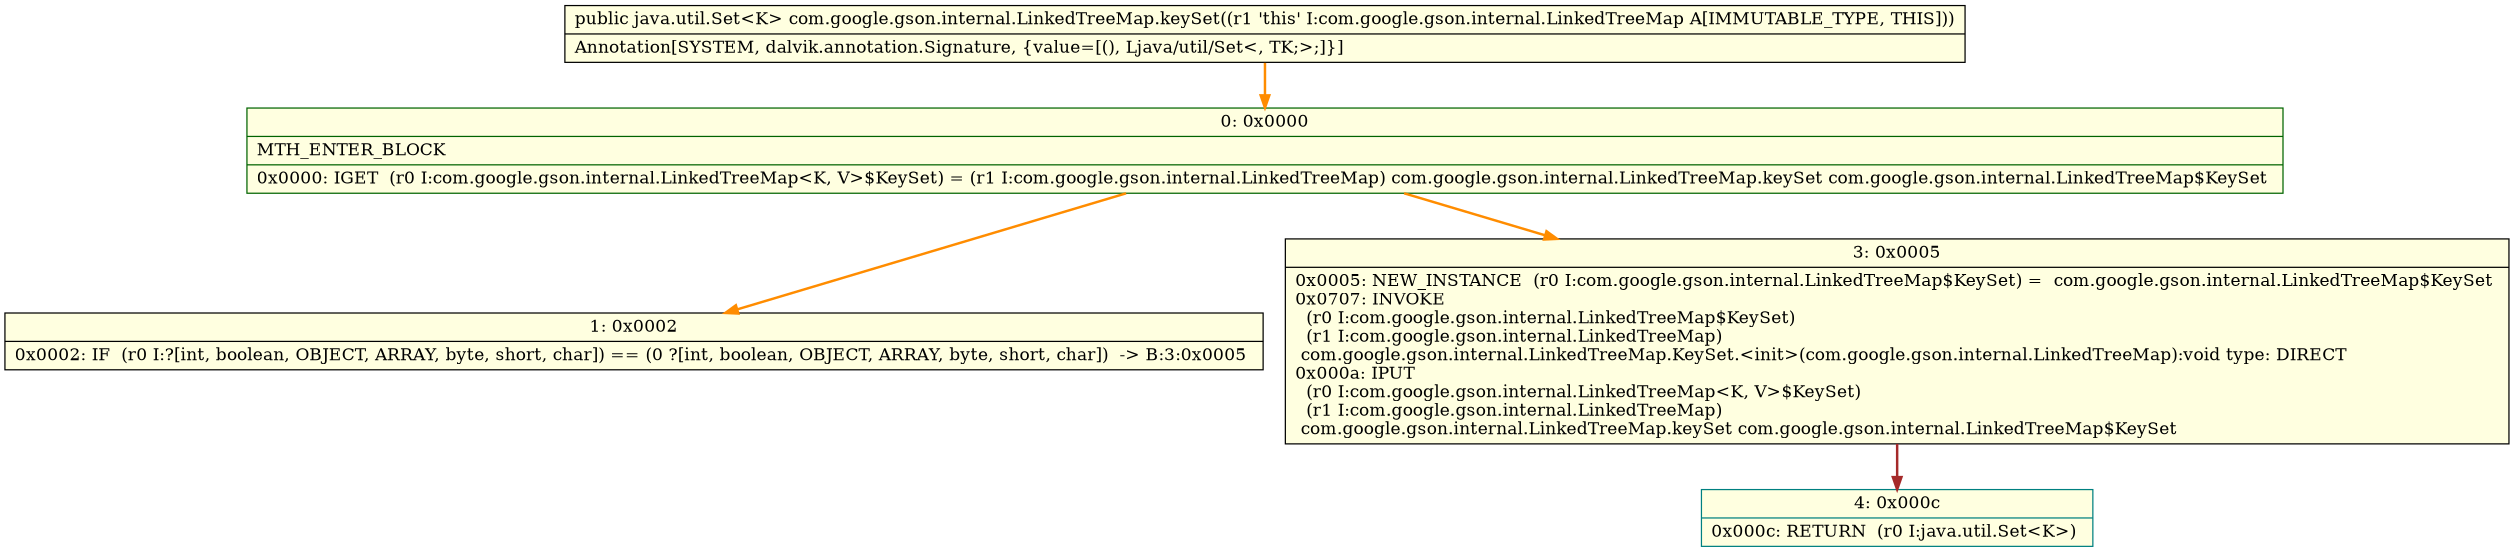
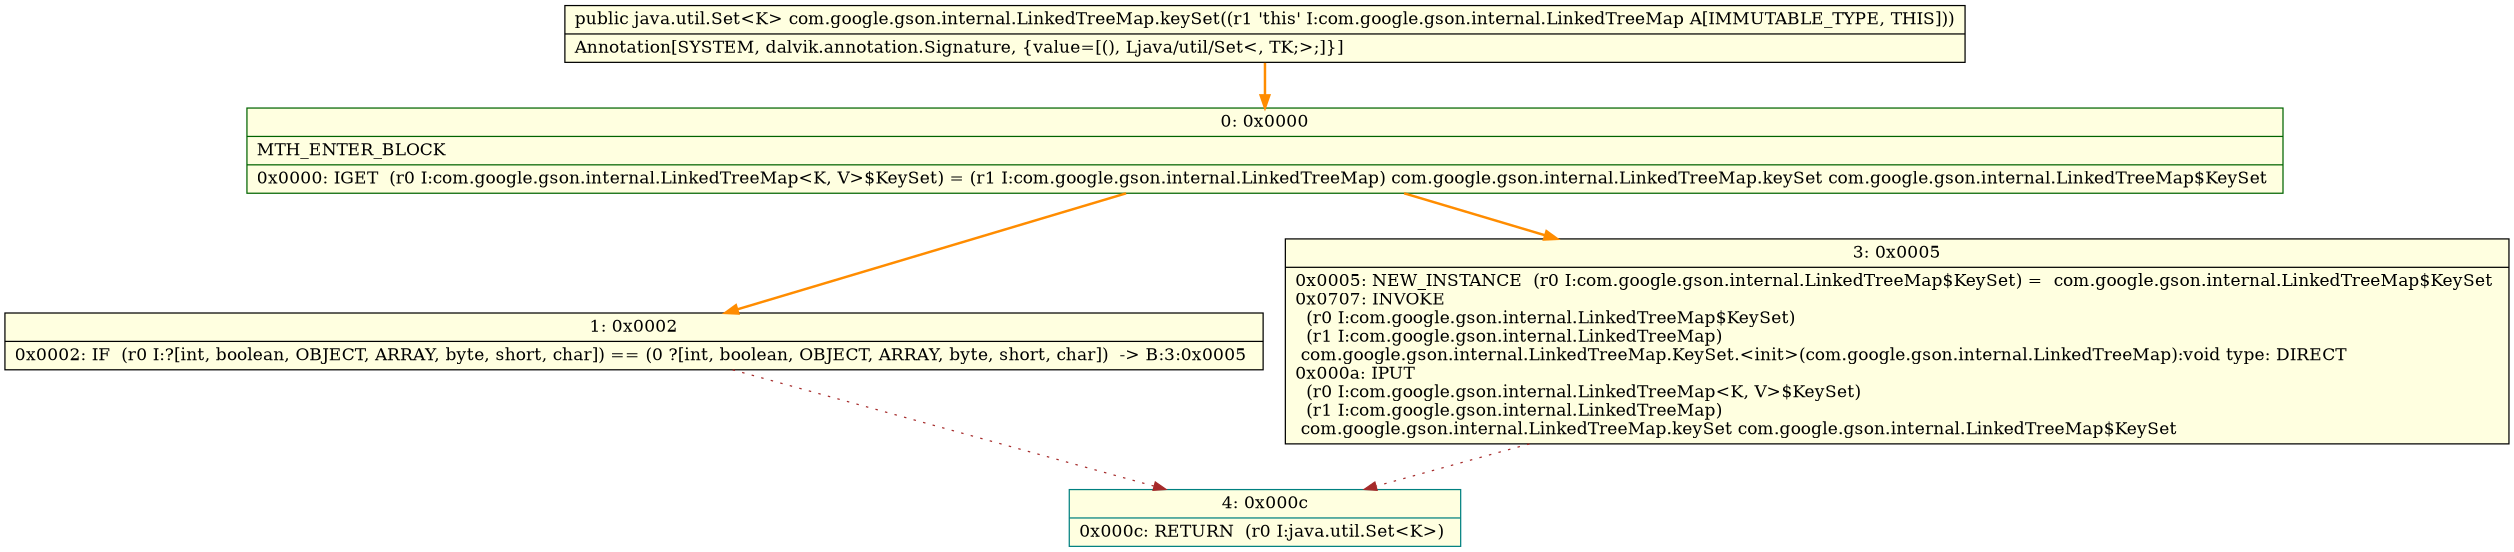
edge "1: 0x0002" -> "4: 0x000c": added
edge "3: 0x0005" -> "4: 0x000c": style bold -> dotted
